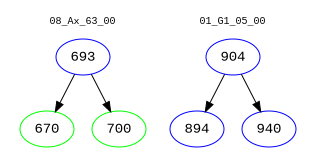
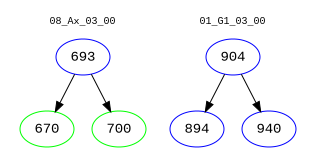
cluster "08_Ax_63_00": label "08_Ax_63_00" -> "08_Ax_03_00"
cluster "01_G1_05_00": label "01_G1_05_00" -> "01_G1_03_00"
